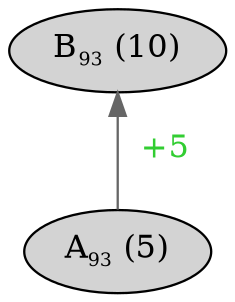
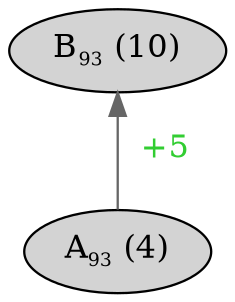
node "A": text "(5)" -> "(4)"
